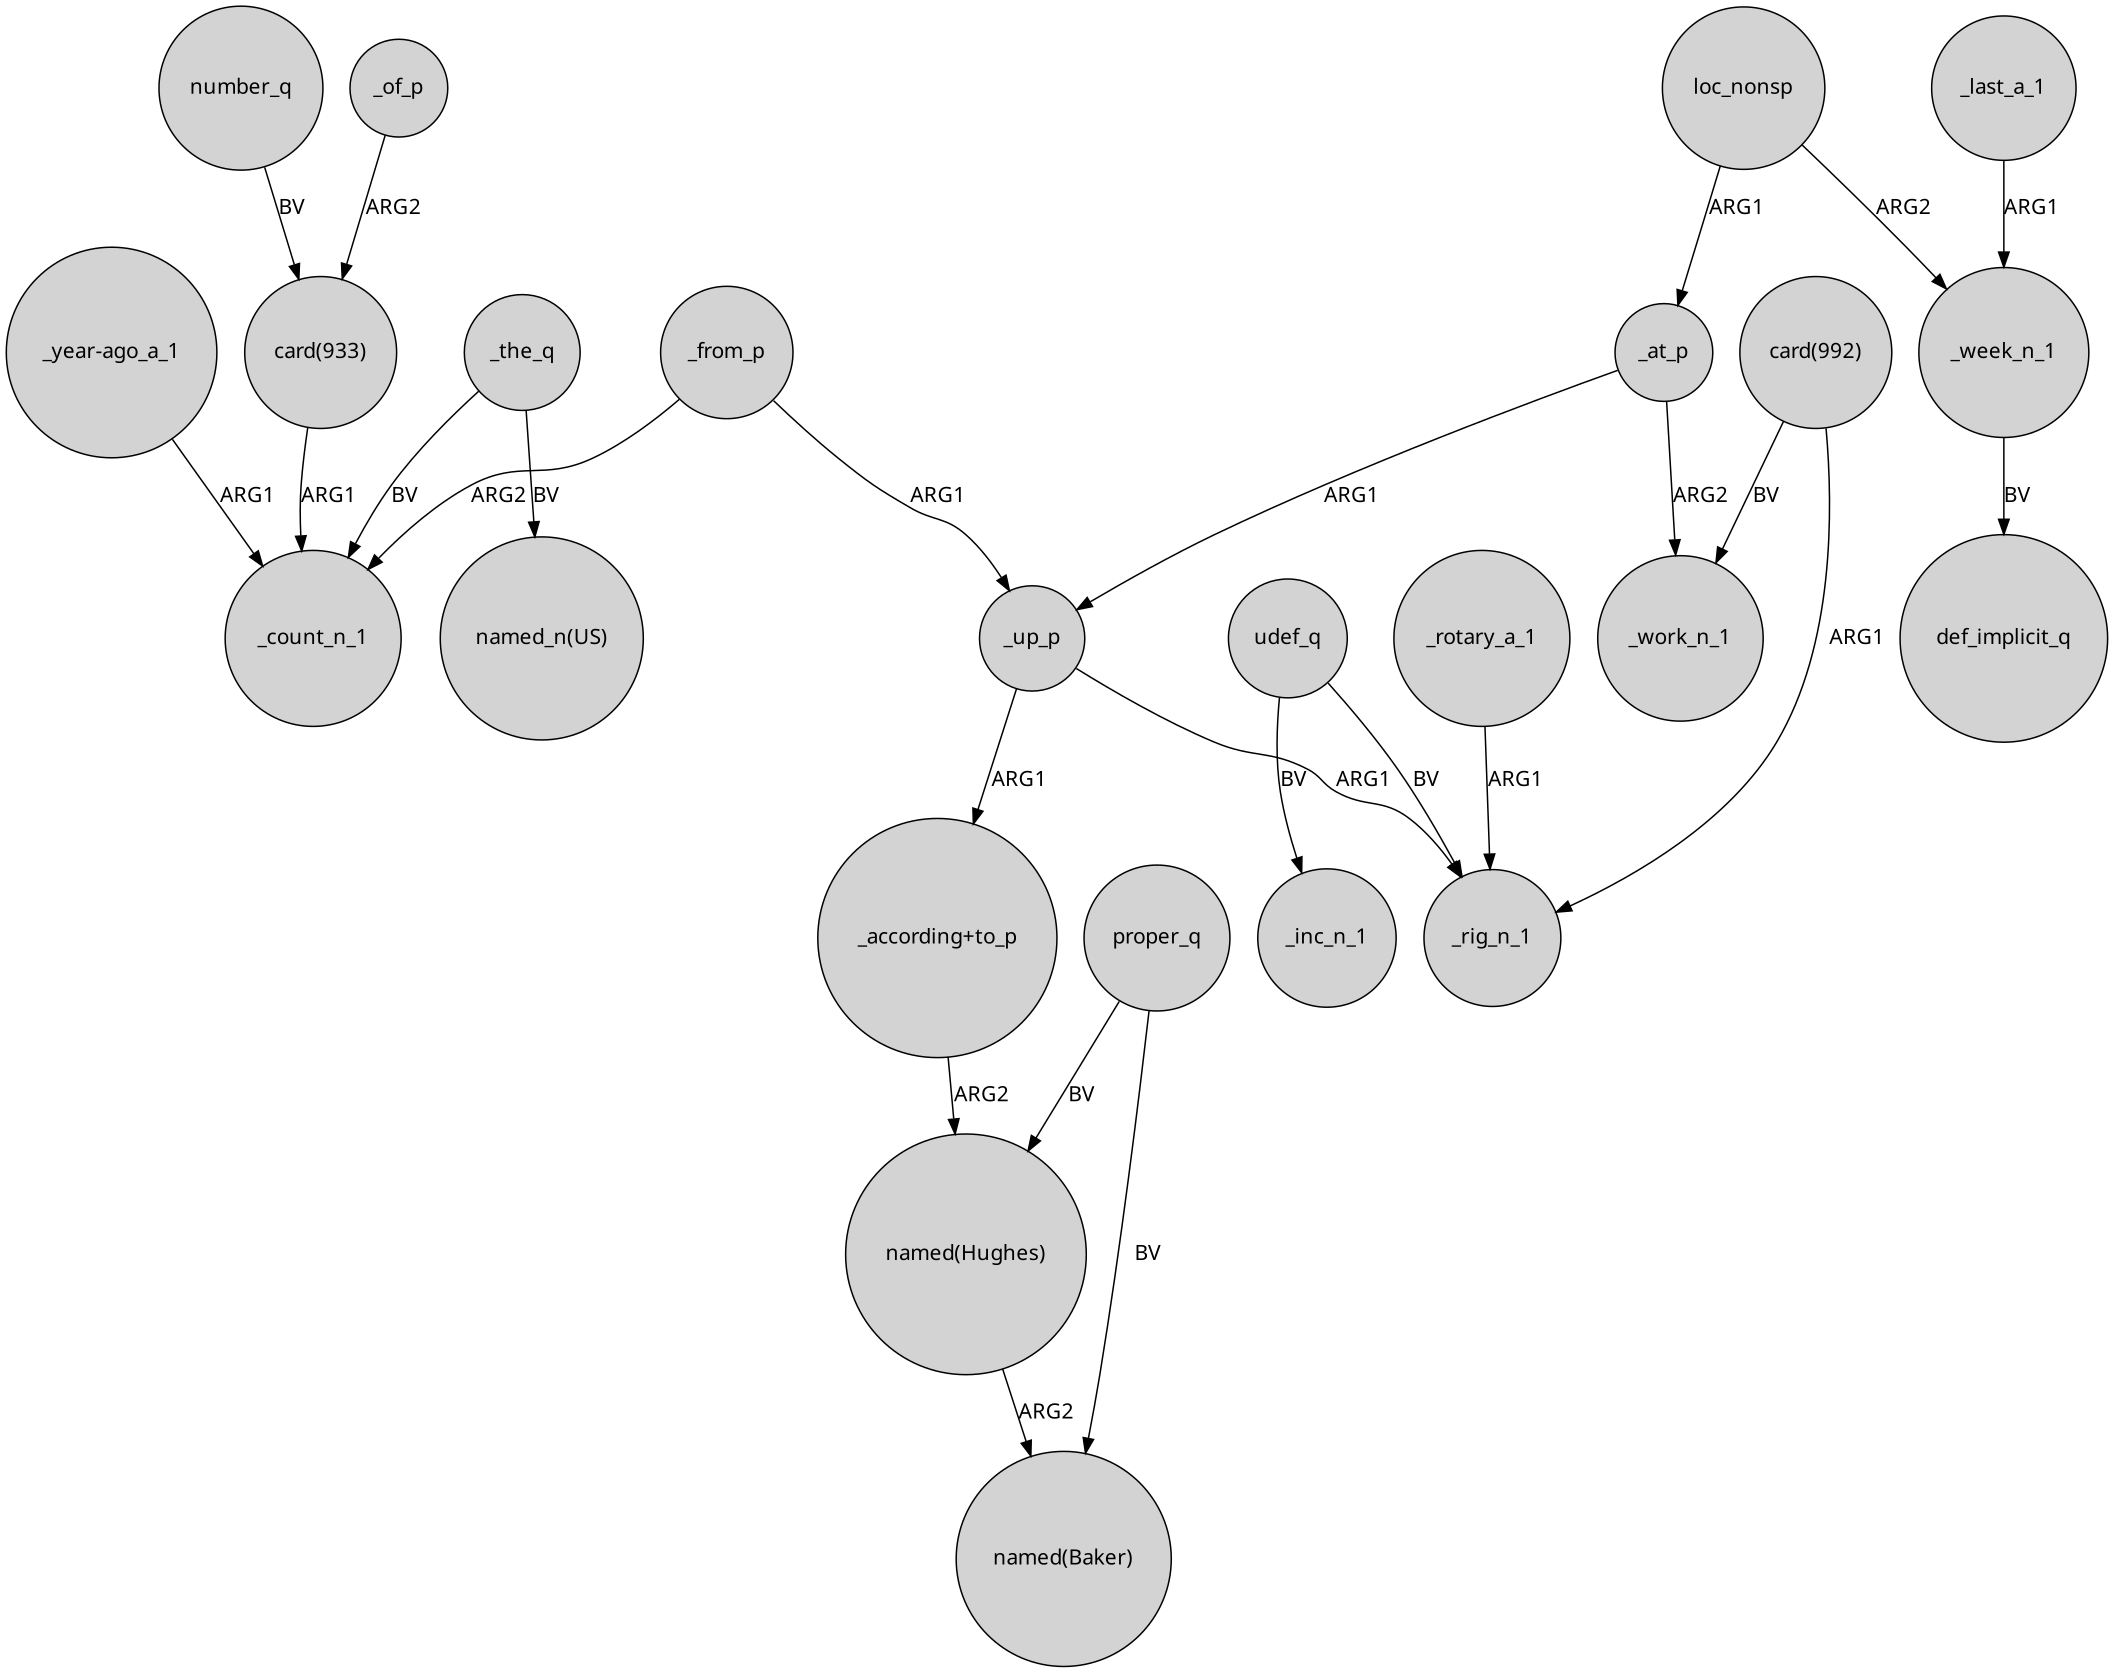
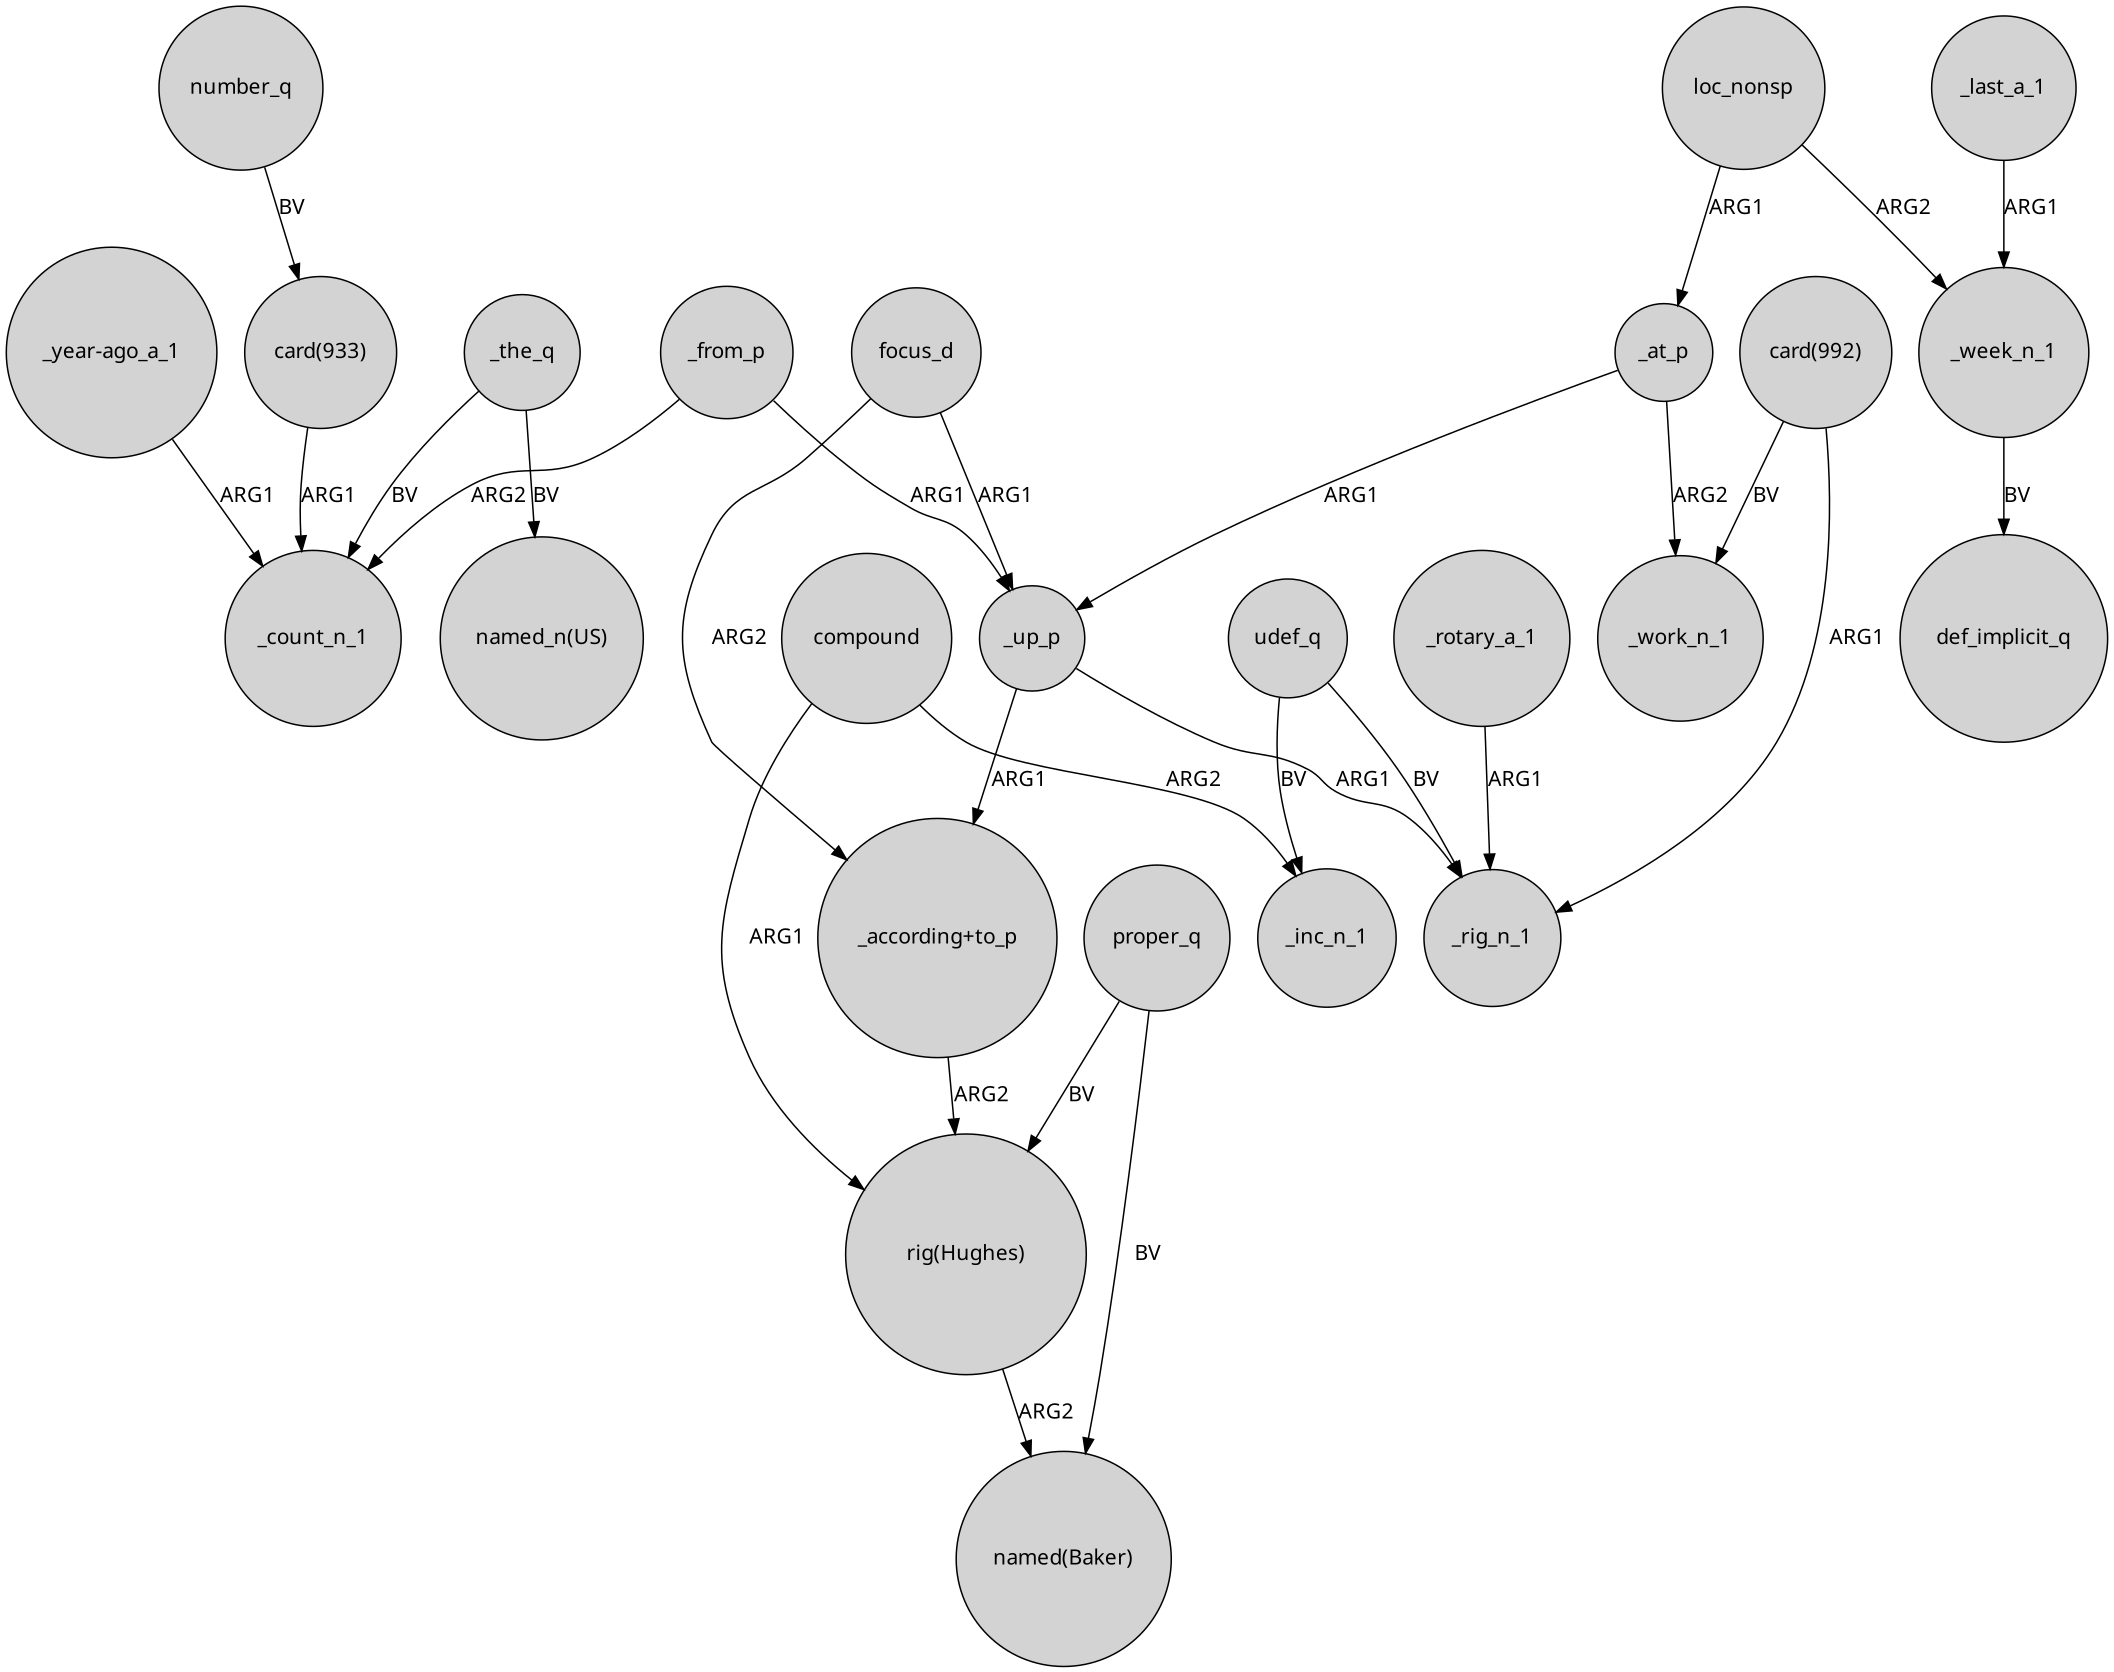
node "_of_p": removed
node "focus_d": added
node "compound": added
node "named(Hughes)": label "named(Hughes)" -> "rig(Hughes)"
